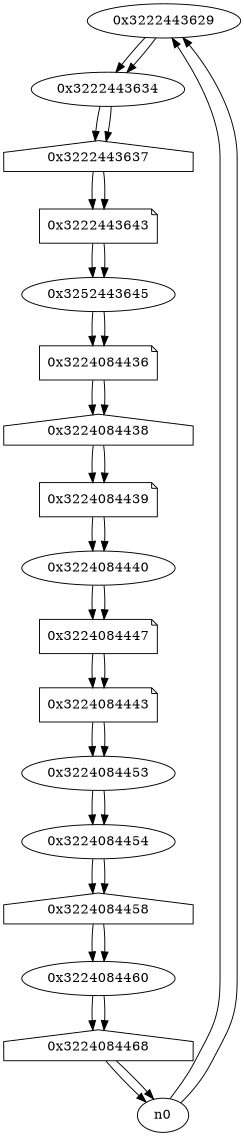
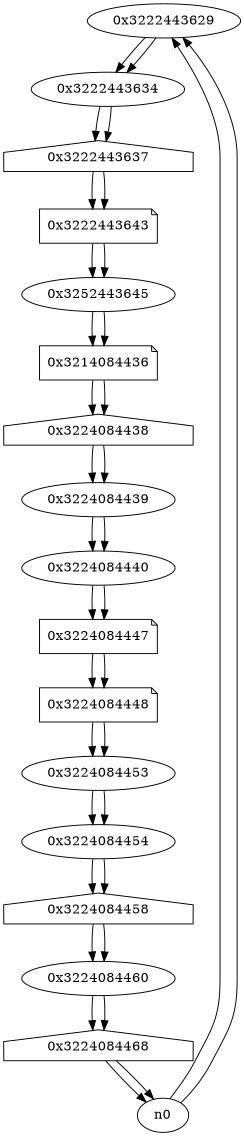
node "0x3224084436": label "0x3224084436" -> "0x3214084436"
node "0x3224084439": shape note -> ellipse
node "0x3224084443": label "0x3224084443" -> "0x3224084448"
